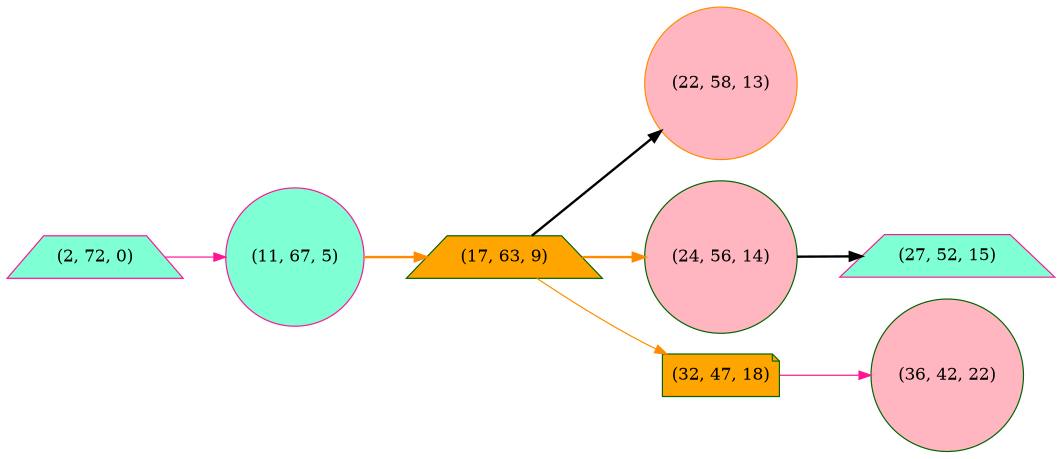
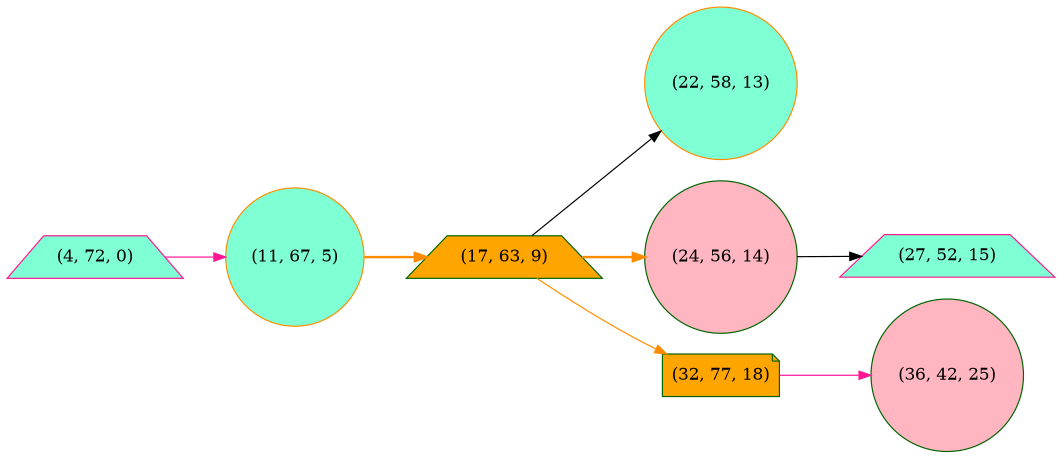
node "(22, 58, 13)": fillcolor lightpink -> aquamarine
edge "(17, 63, 9)" -> "(22, 58, 13)": style bold -> solid
node "(2, 72, 0)": label "(2, 72, 0)" -> "(4, 72, 0)"
node "(11, 67, 5)": color deeppink -> darkorange
edge "(24, 56, 14)" -> "(27, 52, 15)": style bold -> solid
node "(32, 47, 18)": label "(32, 47, 18)" -> "(32, 77, 18)"
node "(36, 42, 22)": label "(36, 42, 22)" -> "(36, 42, 25)"
